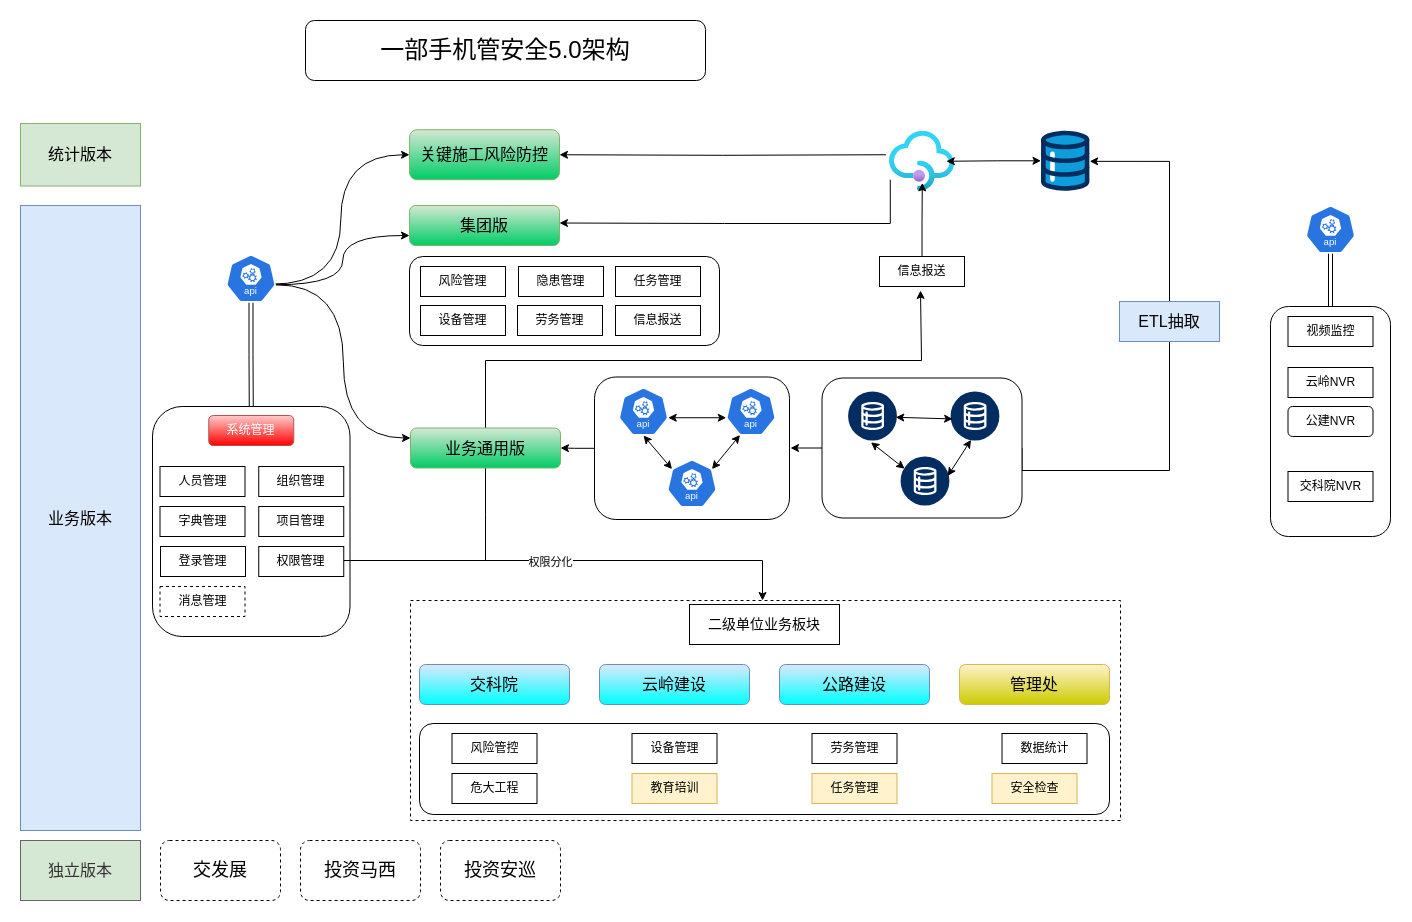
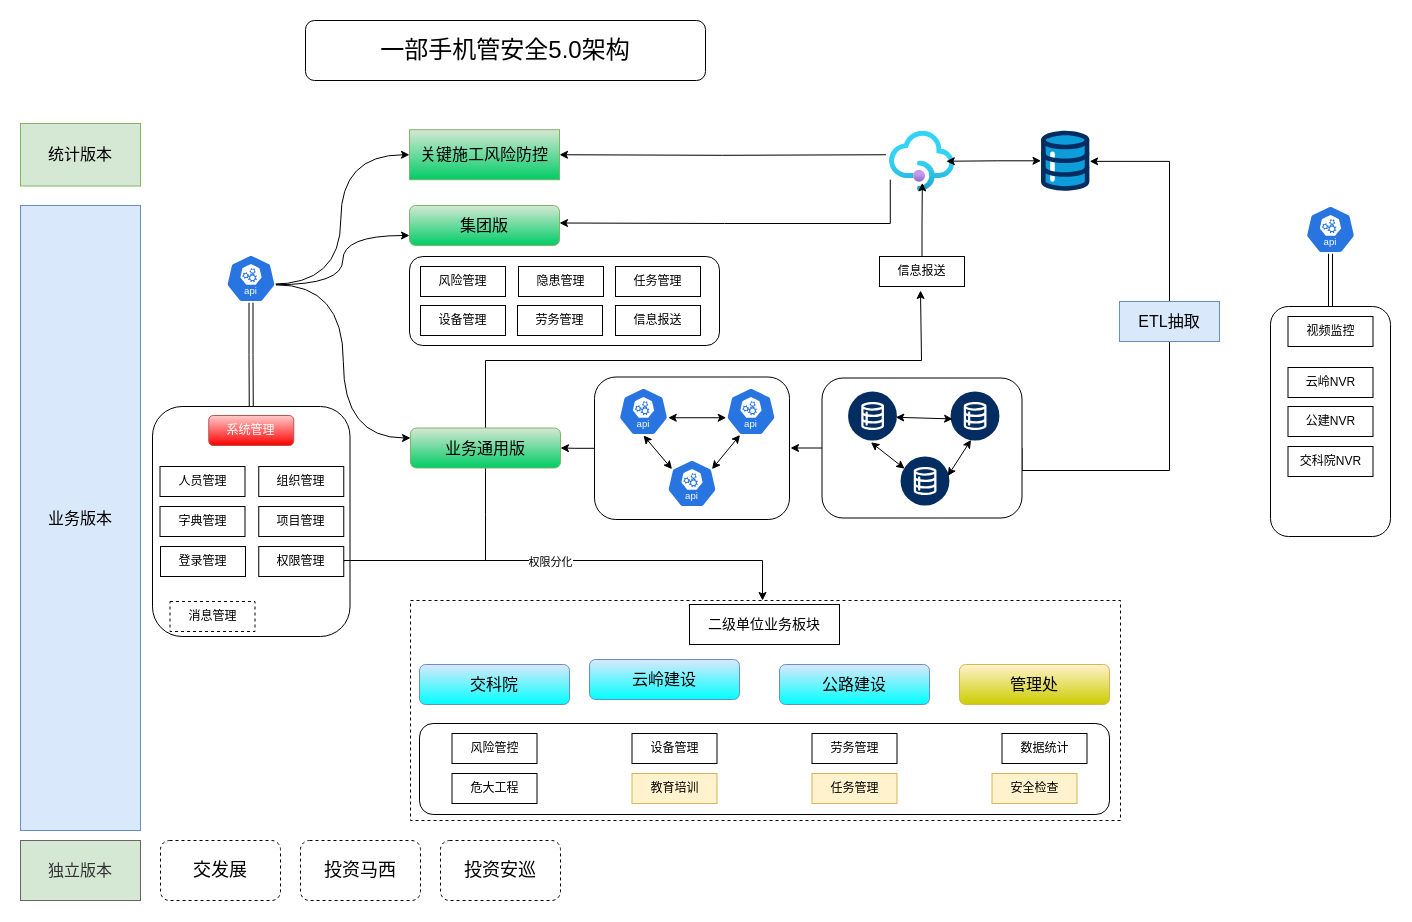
node "关键施工风险防控": shape rounded rectangle -> rectangle
node "公建NVR": shape rounded rectangle -> rectangle
node "交科院NVR": moved (1331, 487) -> (1331, 462)
node "消息管理": moved (203, 602) -> (213, 617)
node "云岭建设": moved (675, 685) -> (665, 680)
